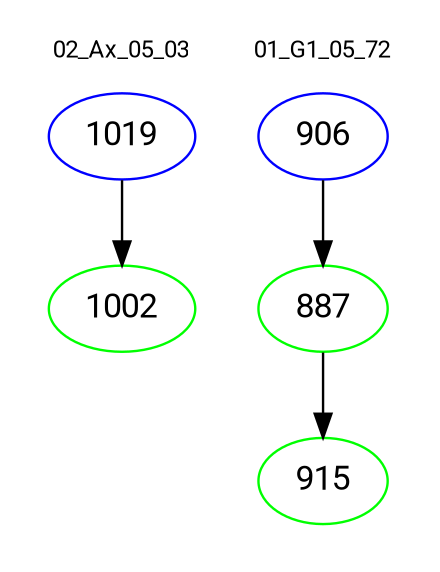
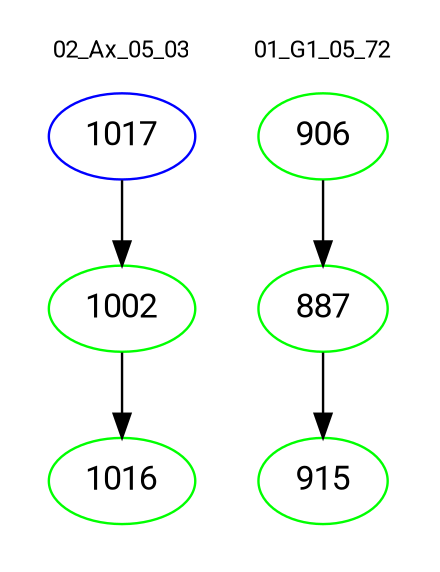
node "1019": label "1019" -> "1017"
node "906": color blue -> green
node "1016": added
